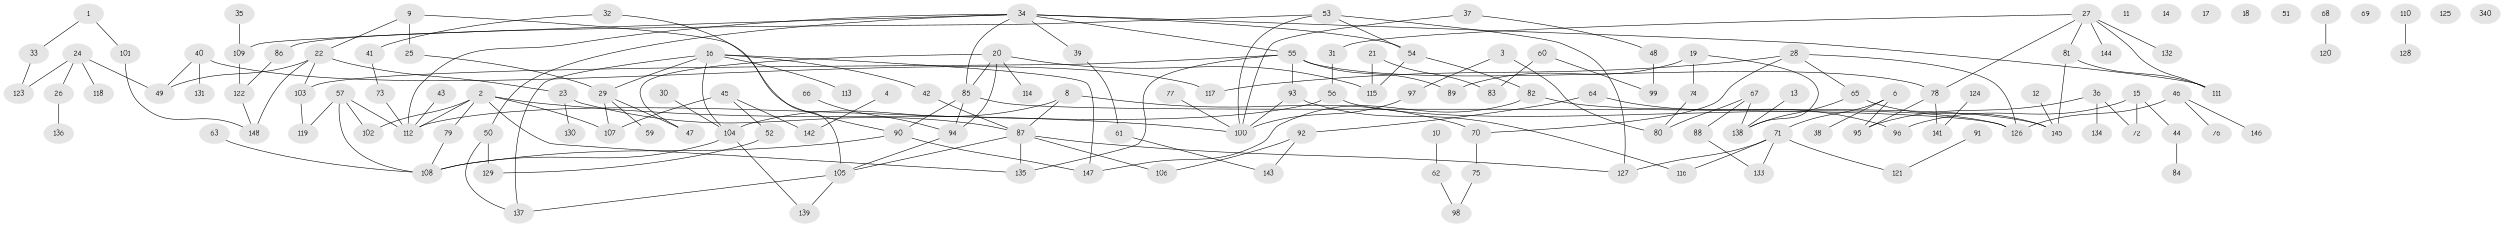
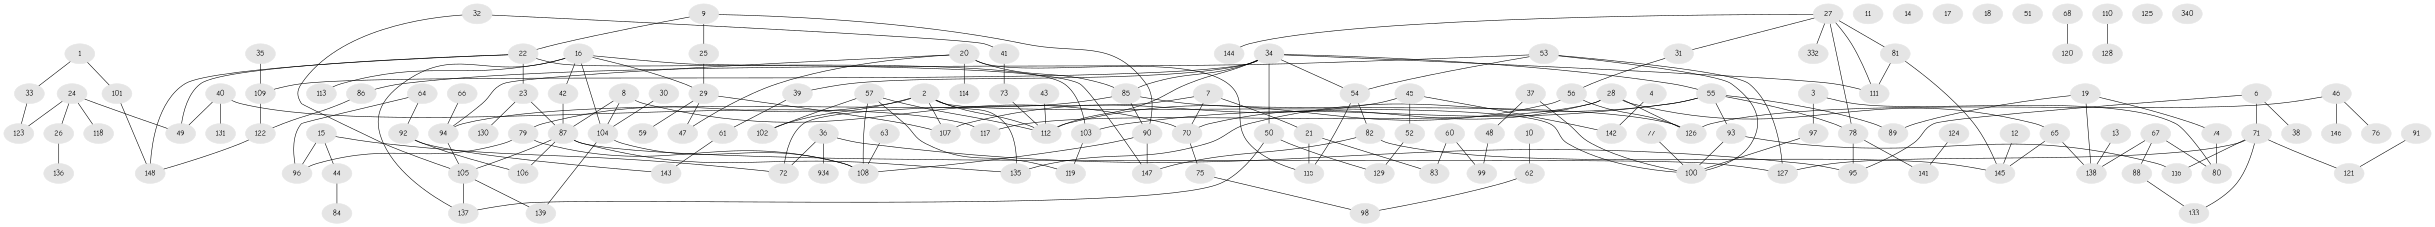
node "69": removed
node "132": label "132" -> "332"
node "7": added
node "134": label "134" -> "934"
edge "79" -- "96": added
